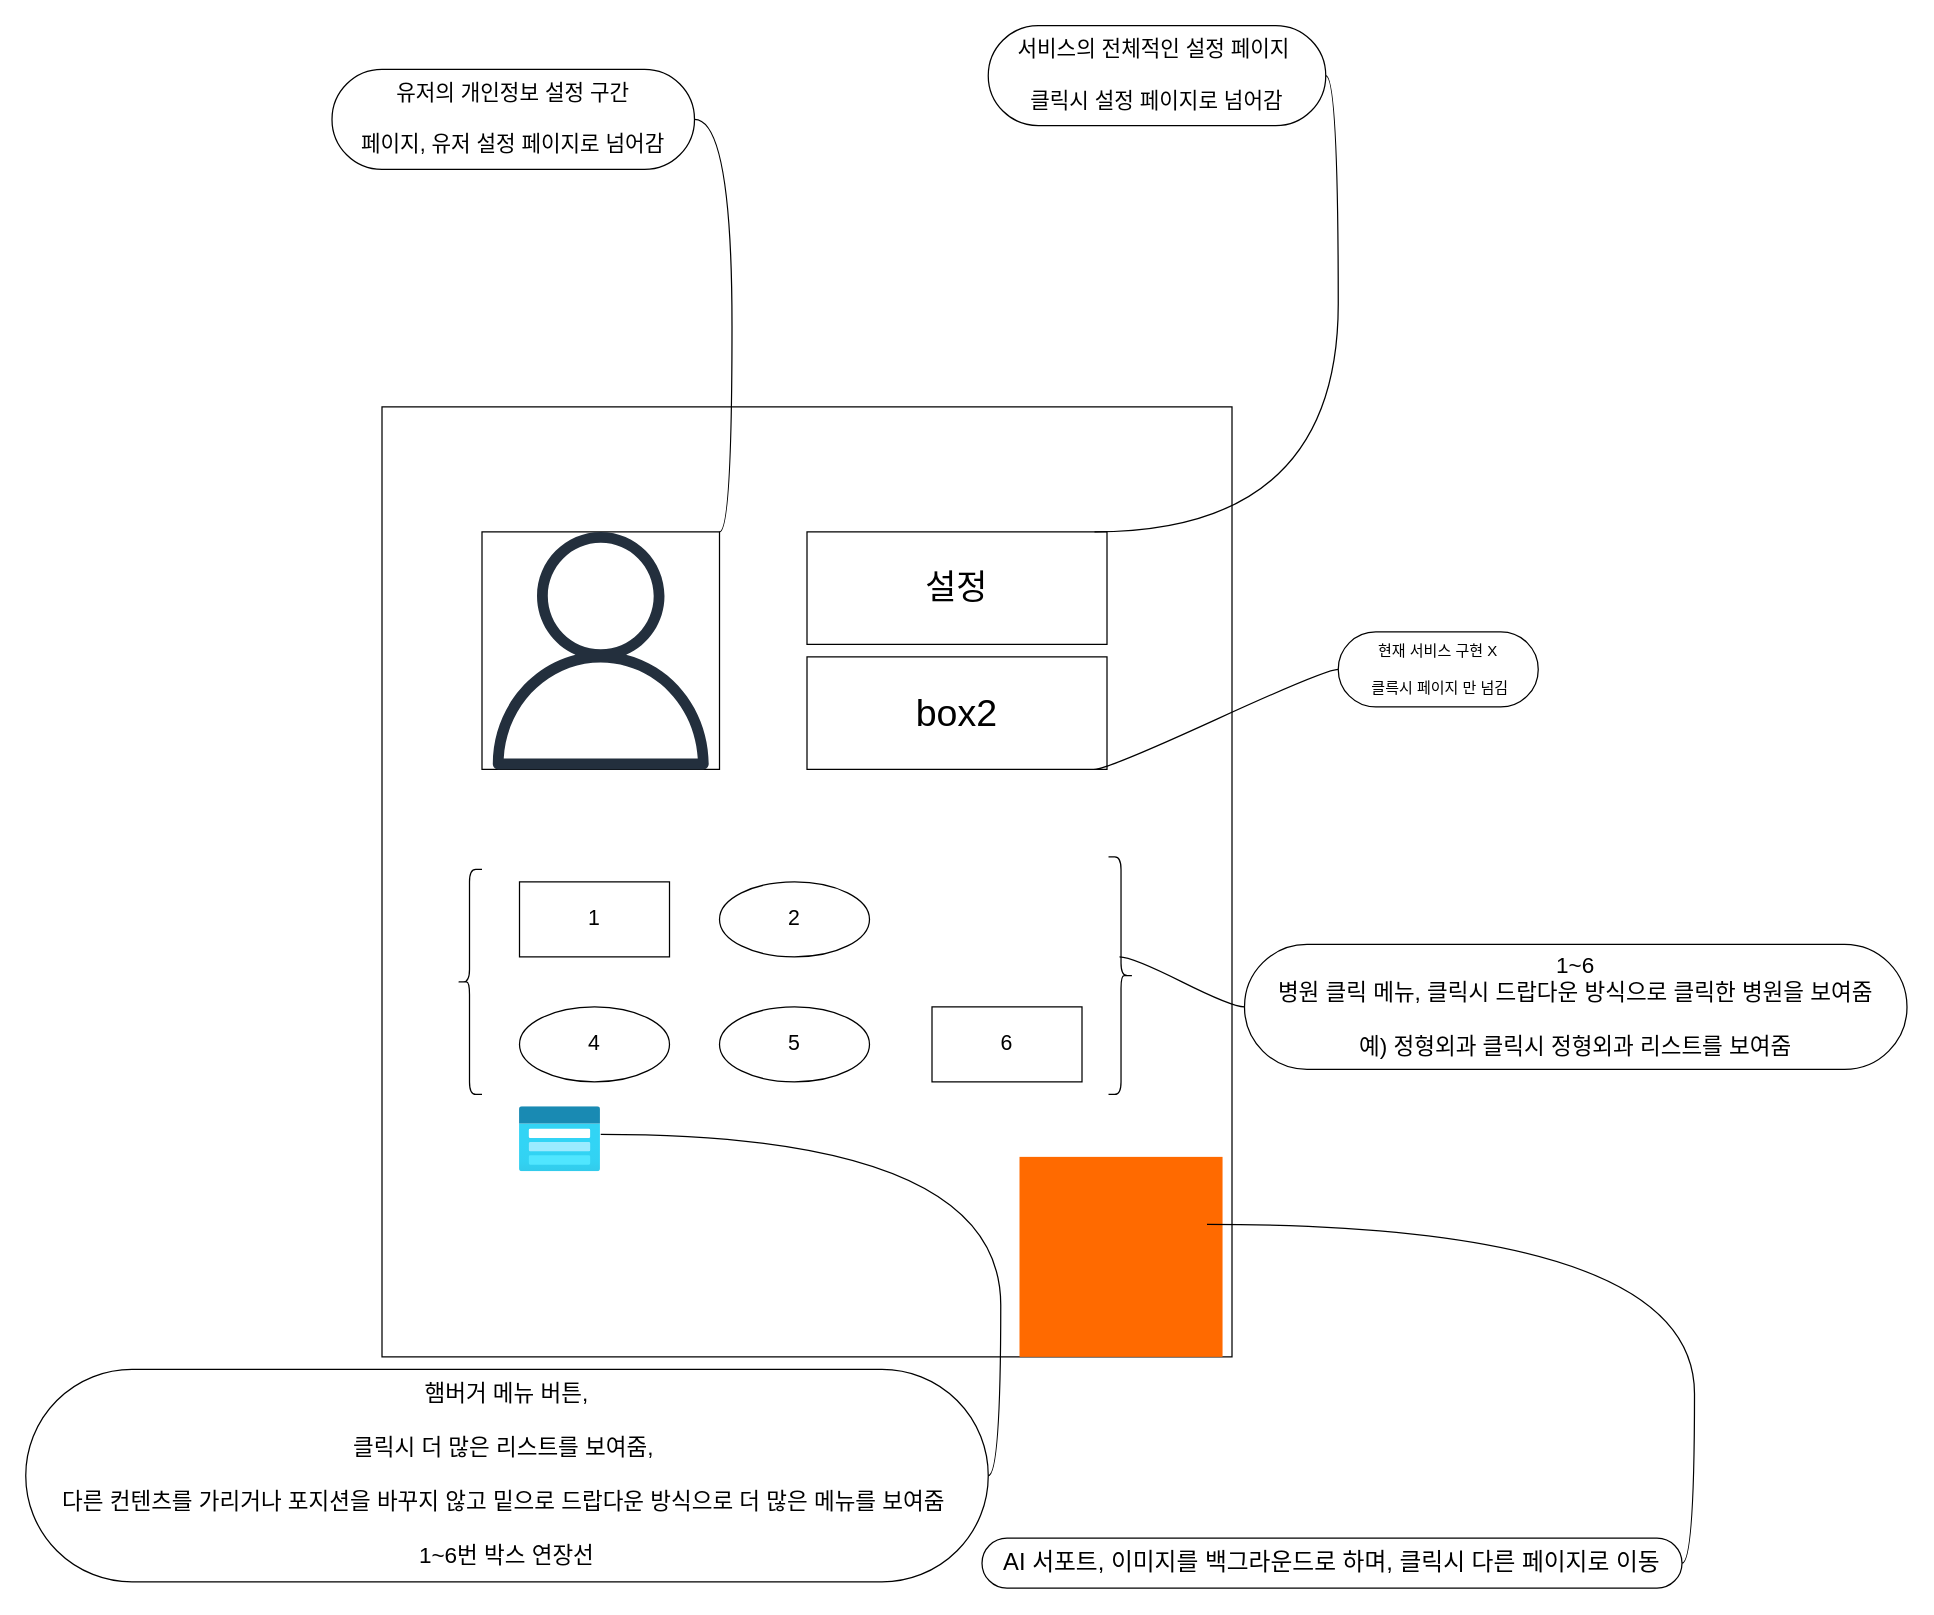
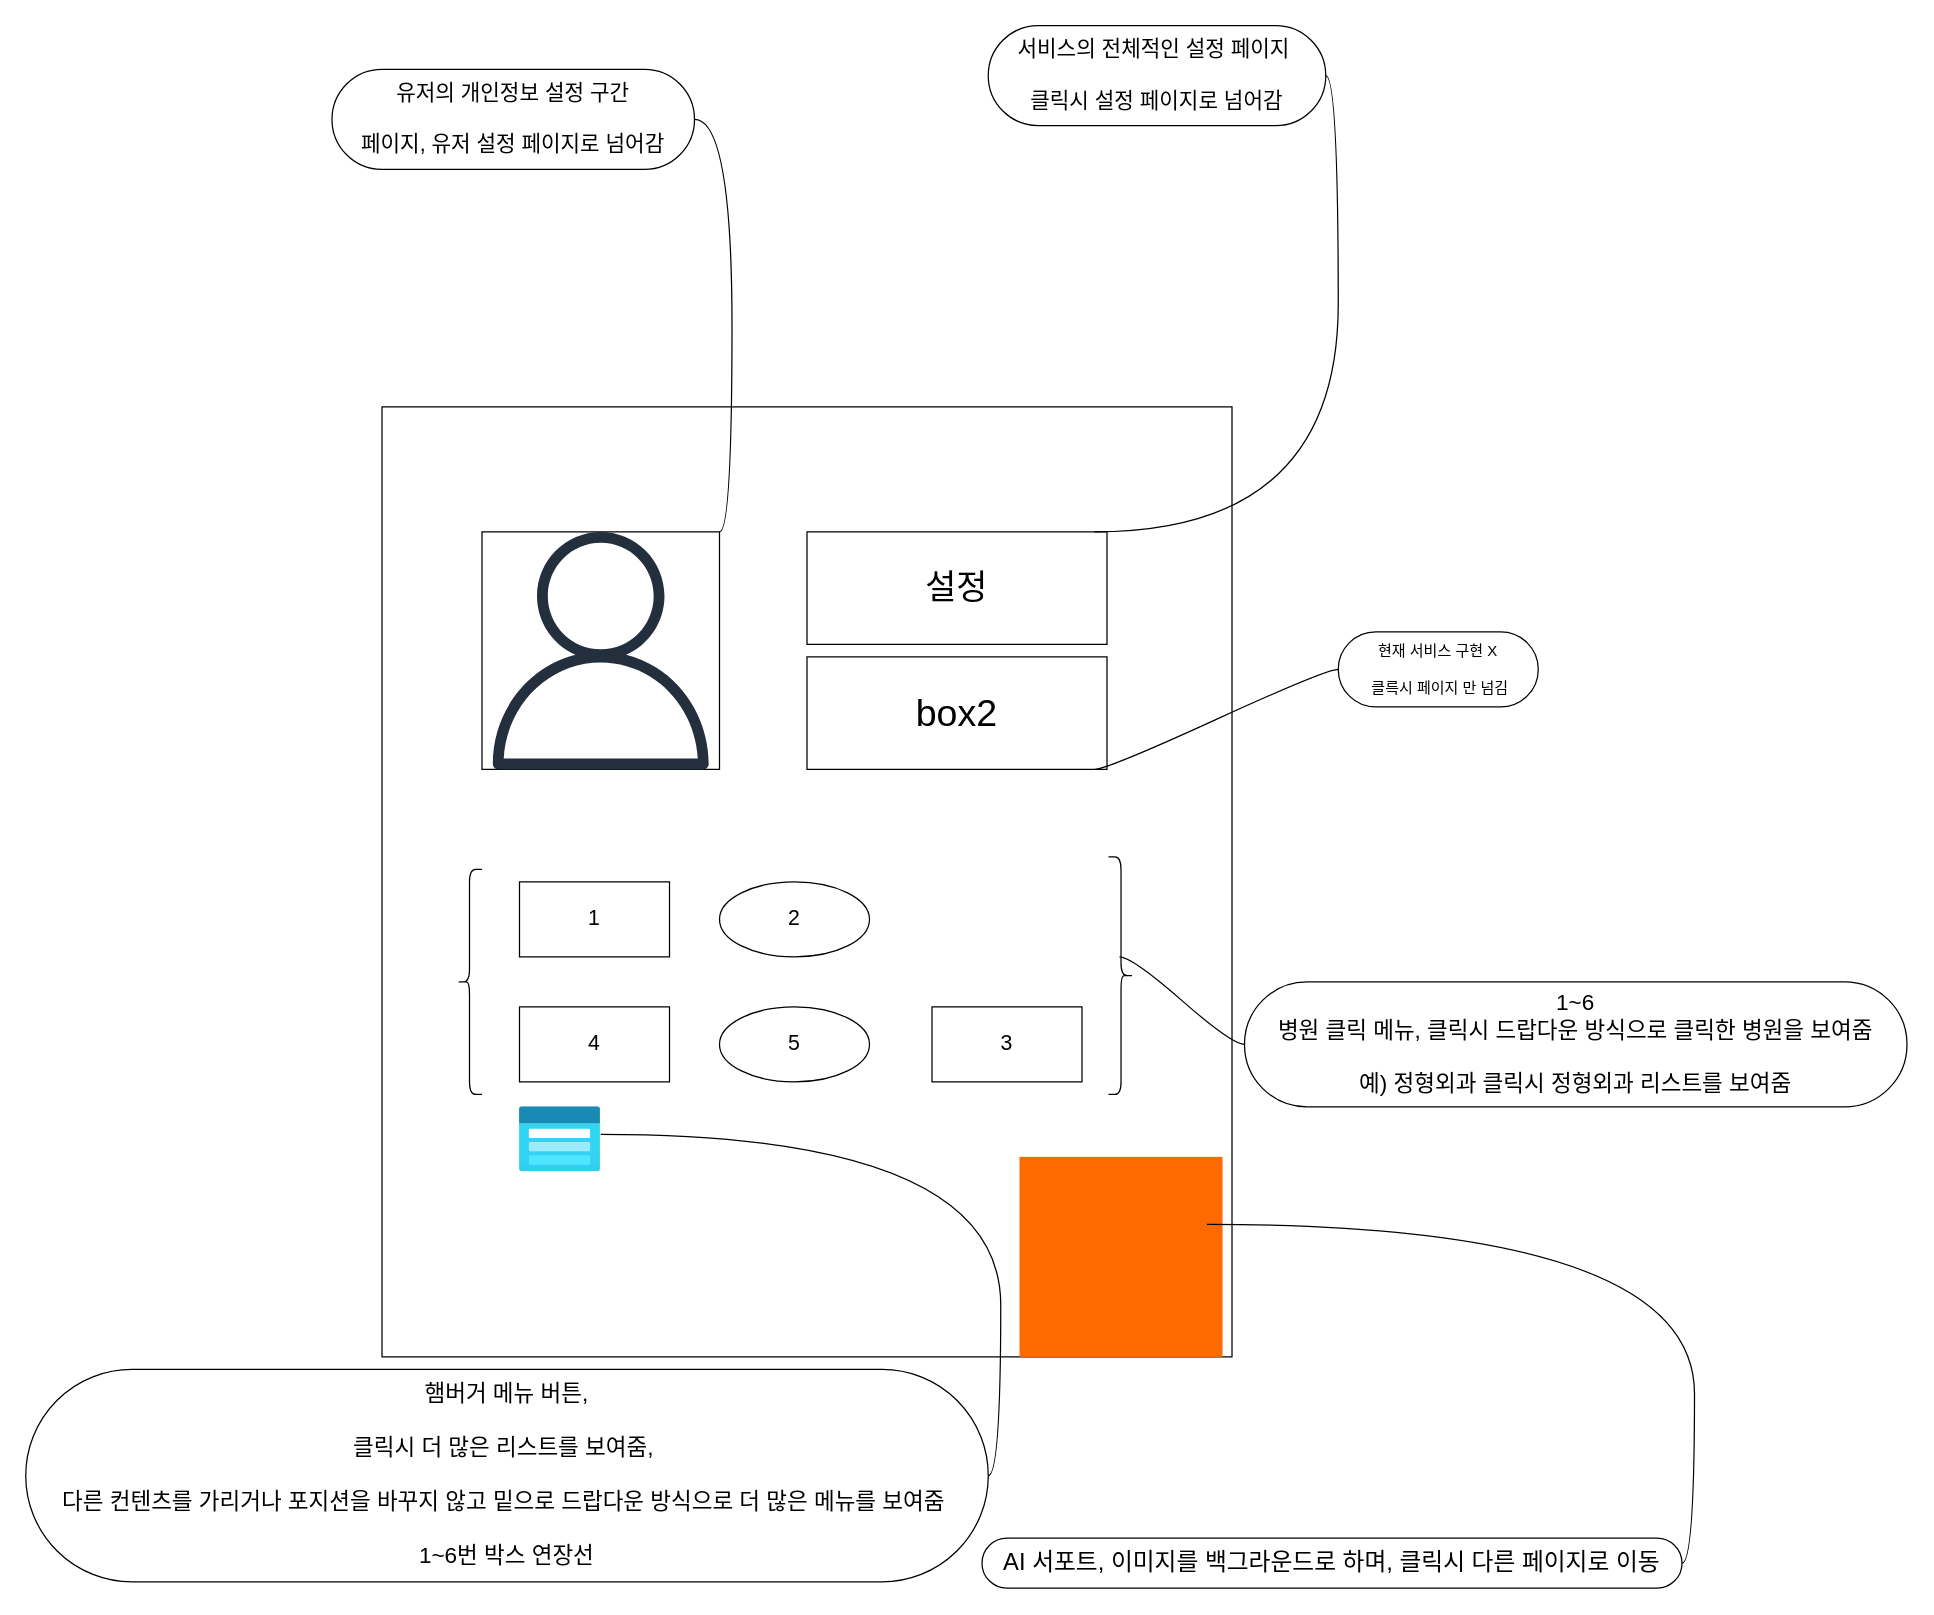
node "1~6 병원 클릭 메뉴, 클릭시 드랍다운 방식으로 클릭한 병원을 보여줌 예) 정형외과 클릭시 정형외과 리스트를 보여줌": moved (1576, 1007) -> (1576, 1044)
node "4": shape ellipse -> rectangle
node "6": label "6" -> "3"
